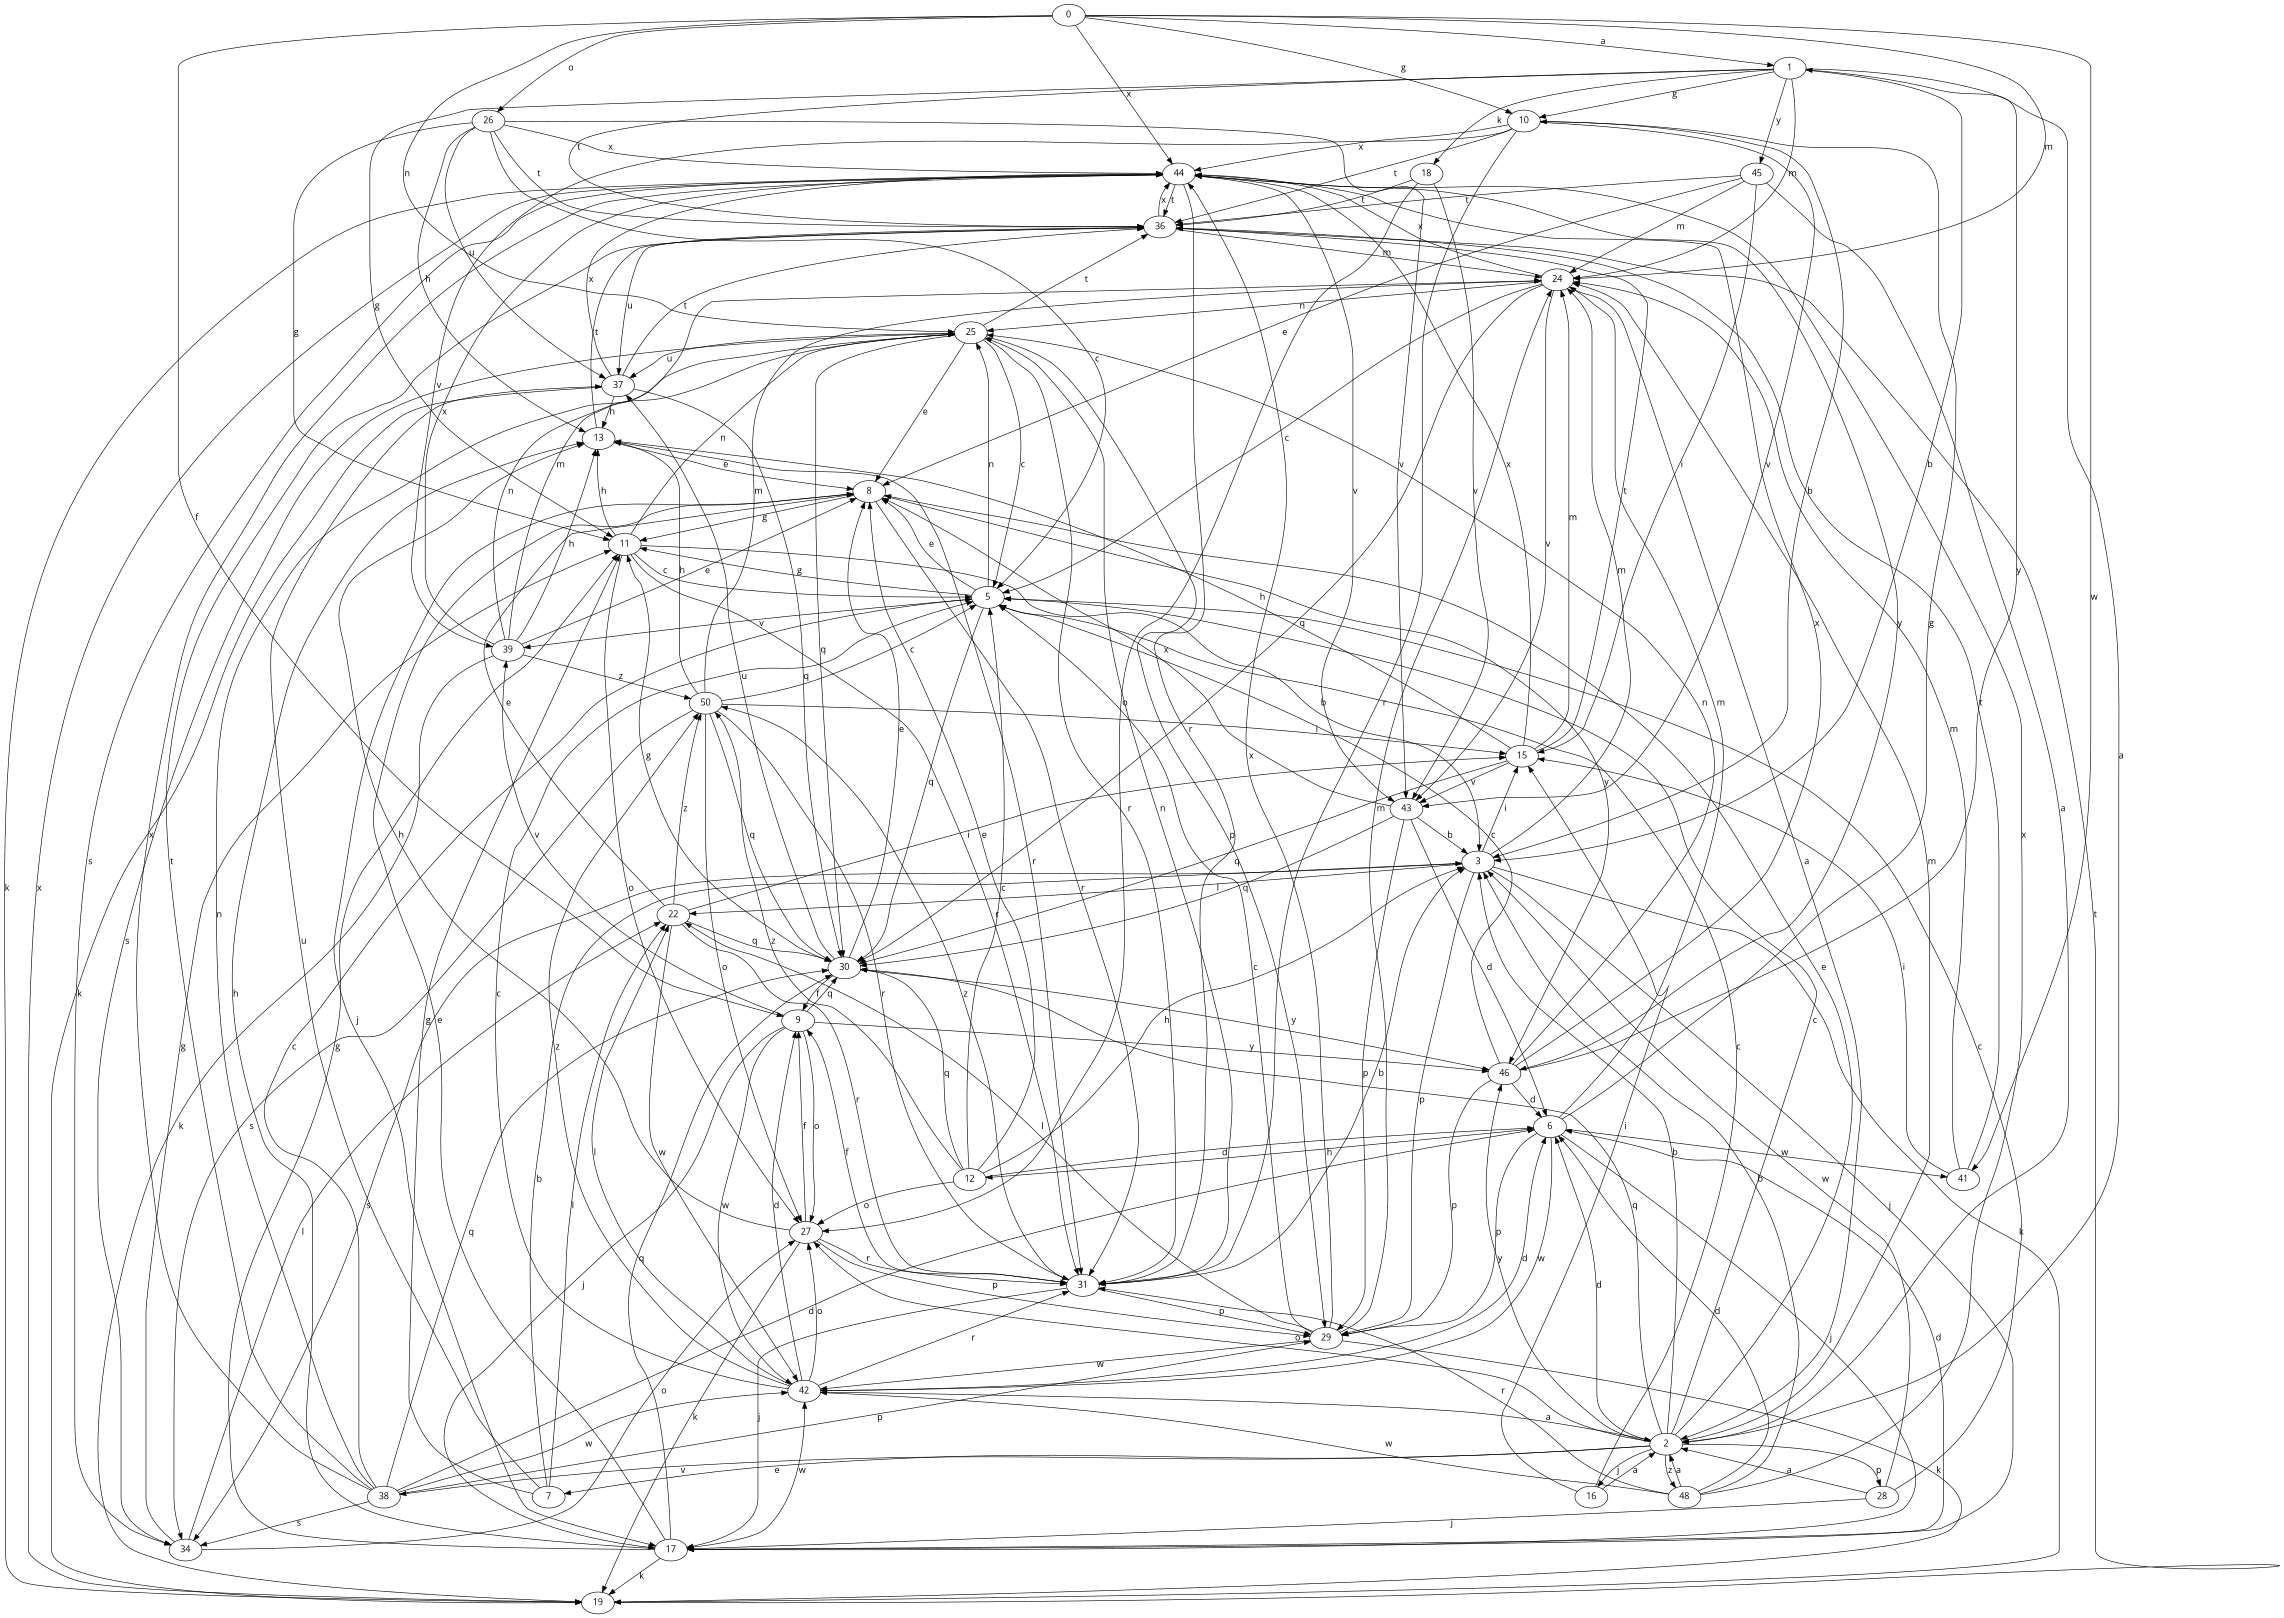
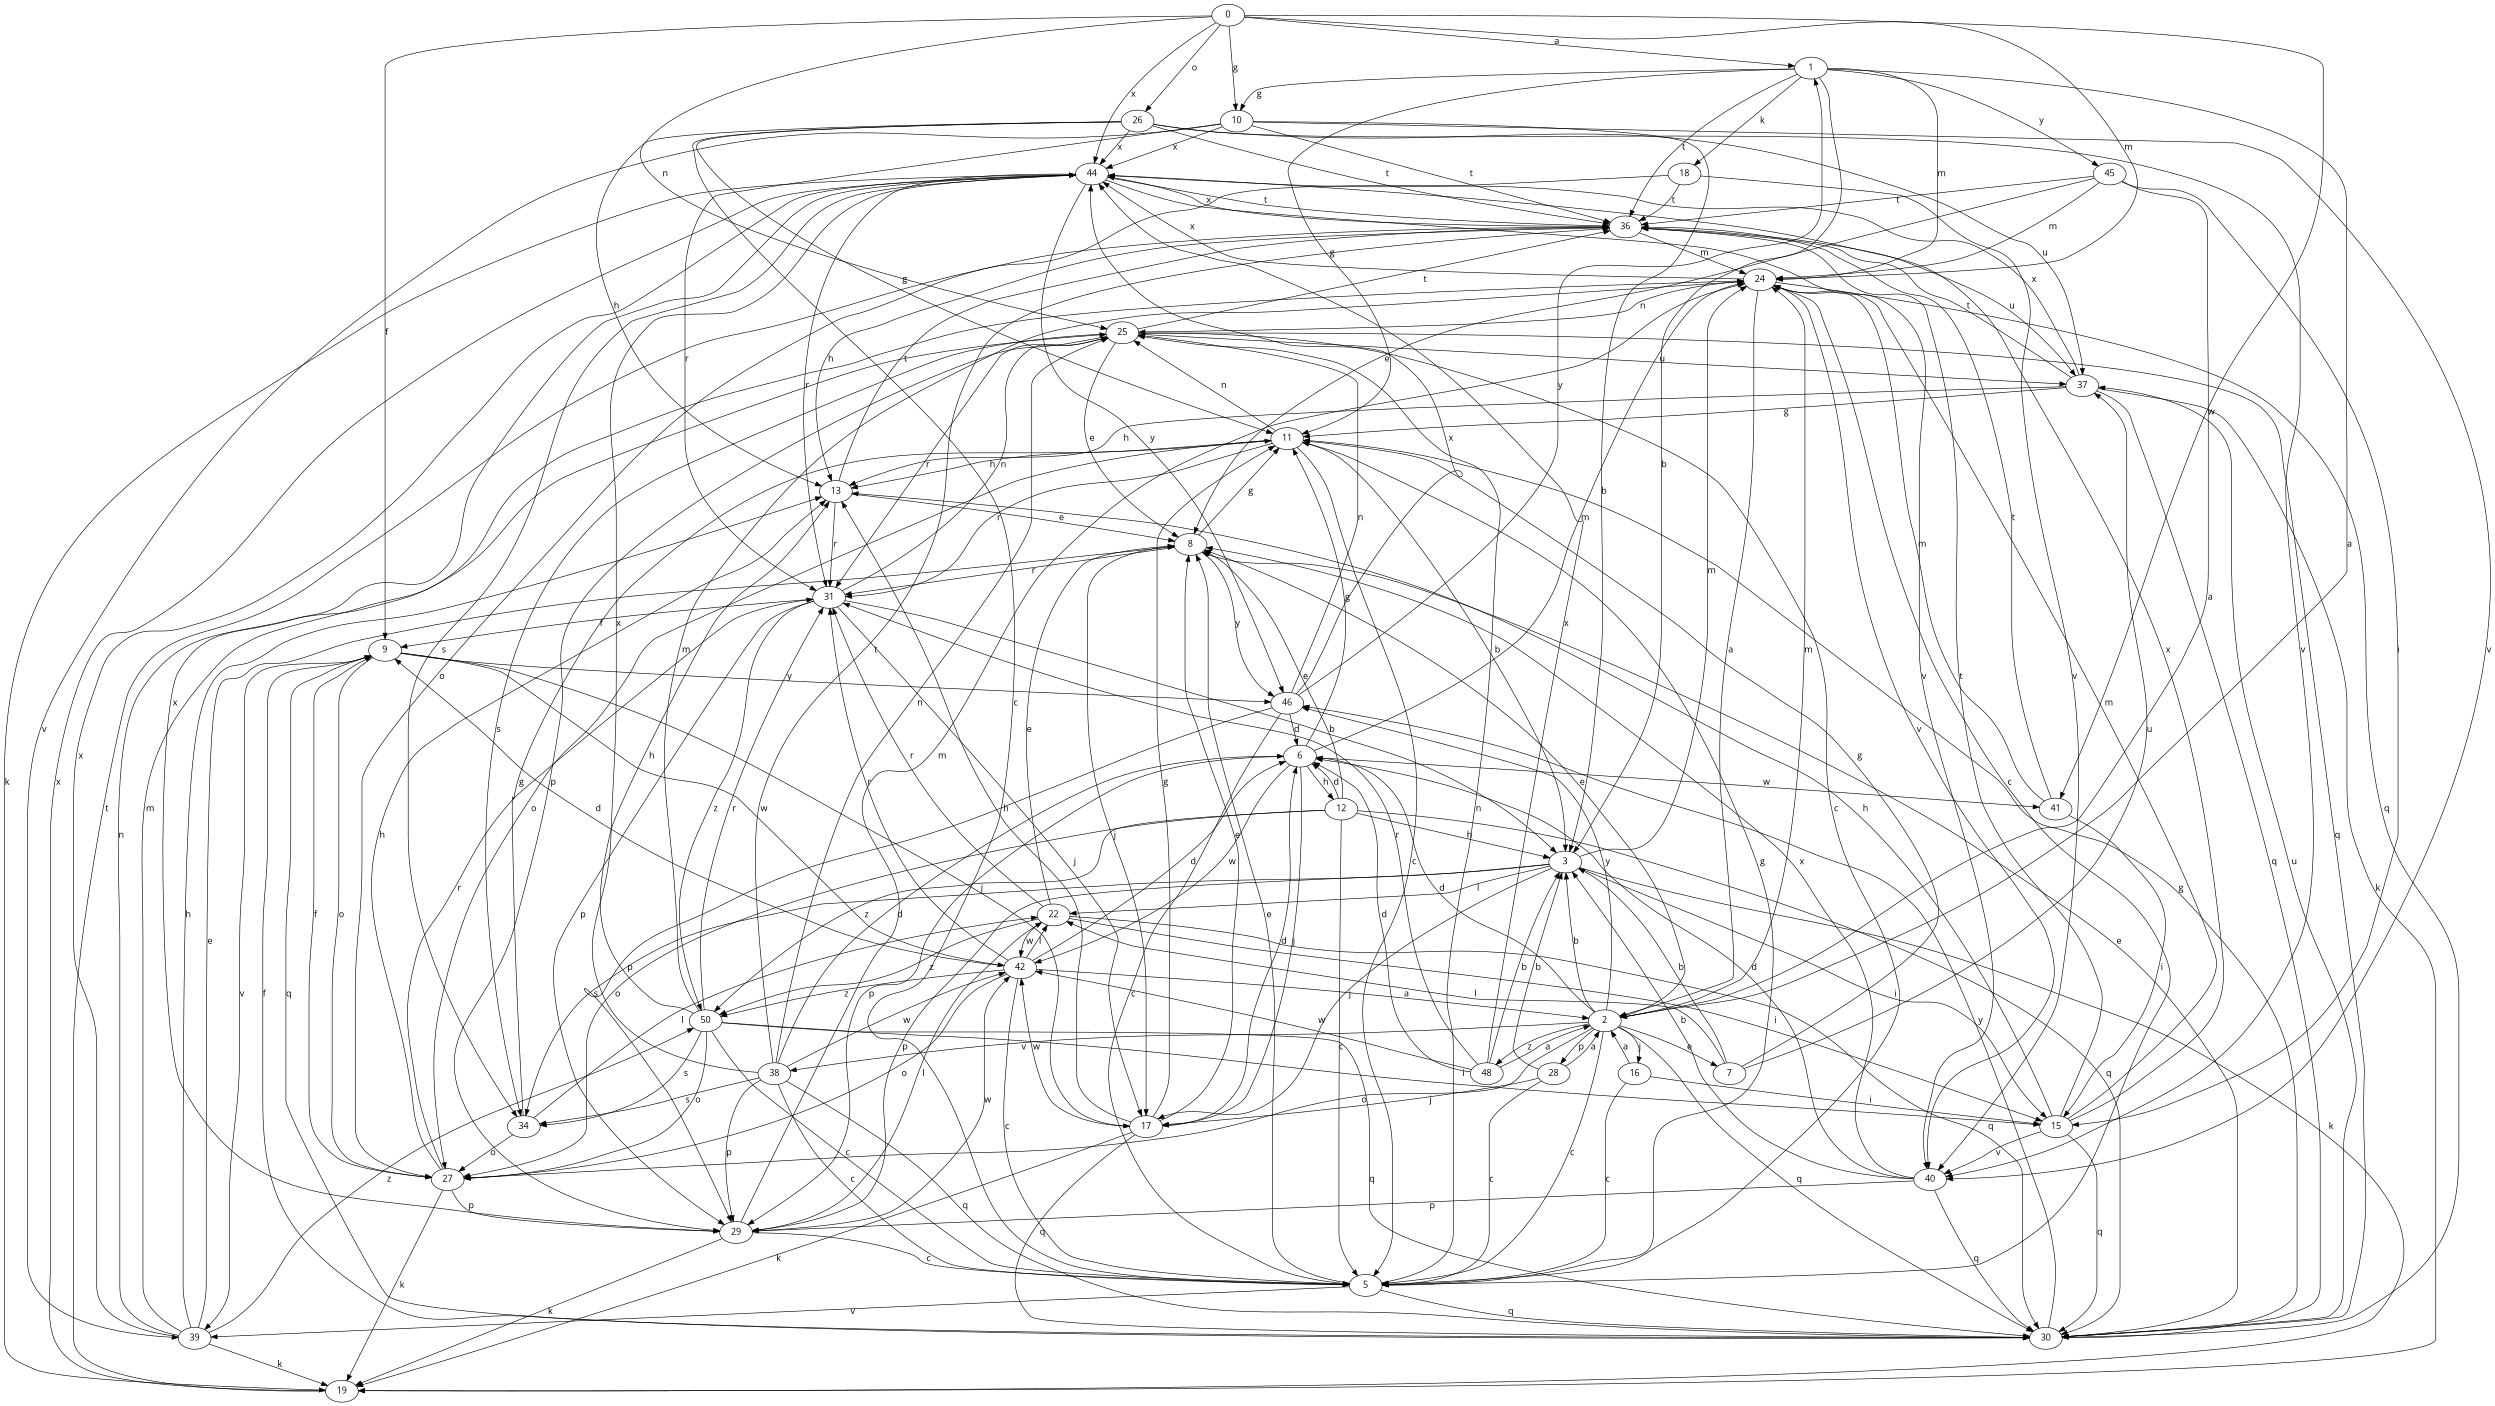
edge "36" -> "13": added, label "h"
edge "37" -> "11": added, label "g"
edge "6" -> "10": now "6" -> "11"
node "43": label "43" -> "40"
edge "28" -> "3": label "w" -> "b"
